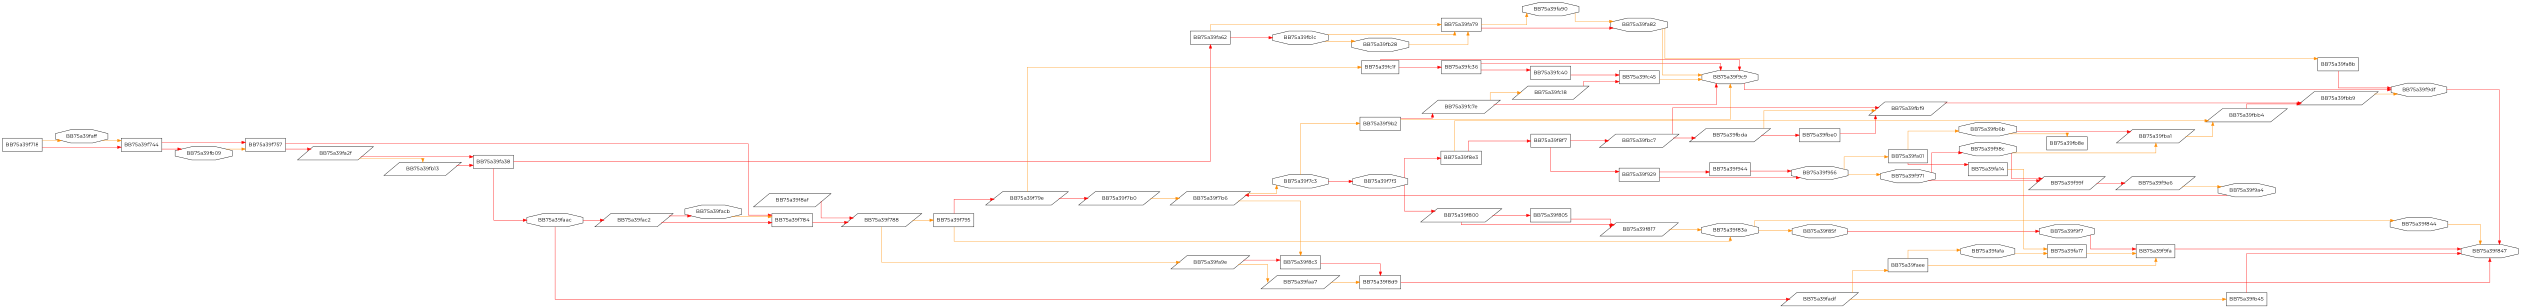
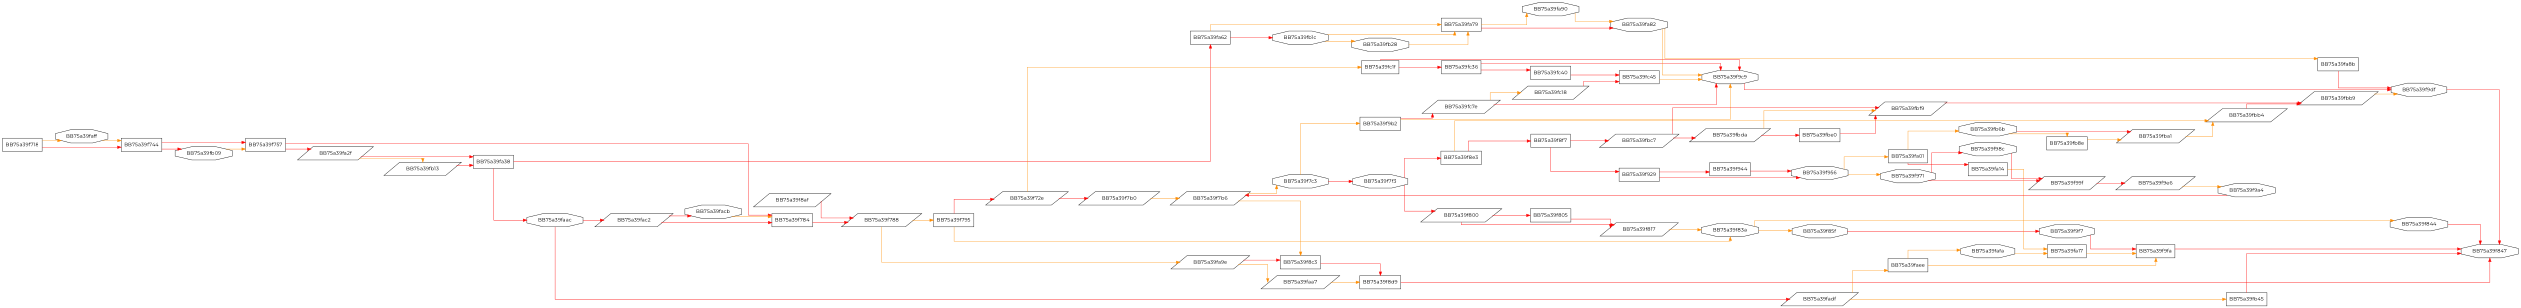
edge "BB75a39f98c" -> "BB75a39fba1": now "BB75a39fb8e" -> "BB75a39fba1"
node "BB75a39f79e": label "BB75a39f79e" -> "BB75a39f72e"
edge "BB75a39f844" -> "BB75a39f847": color darkorange -> red
